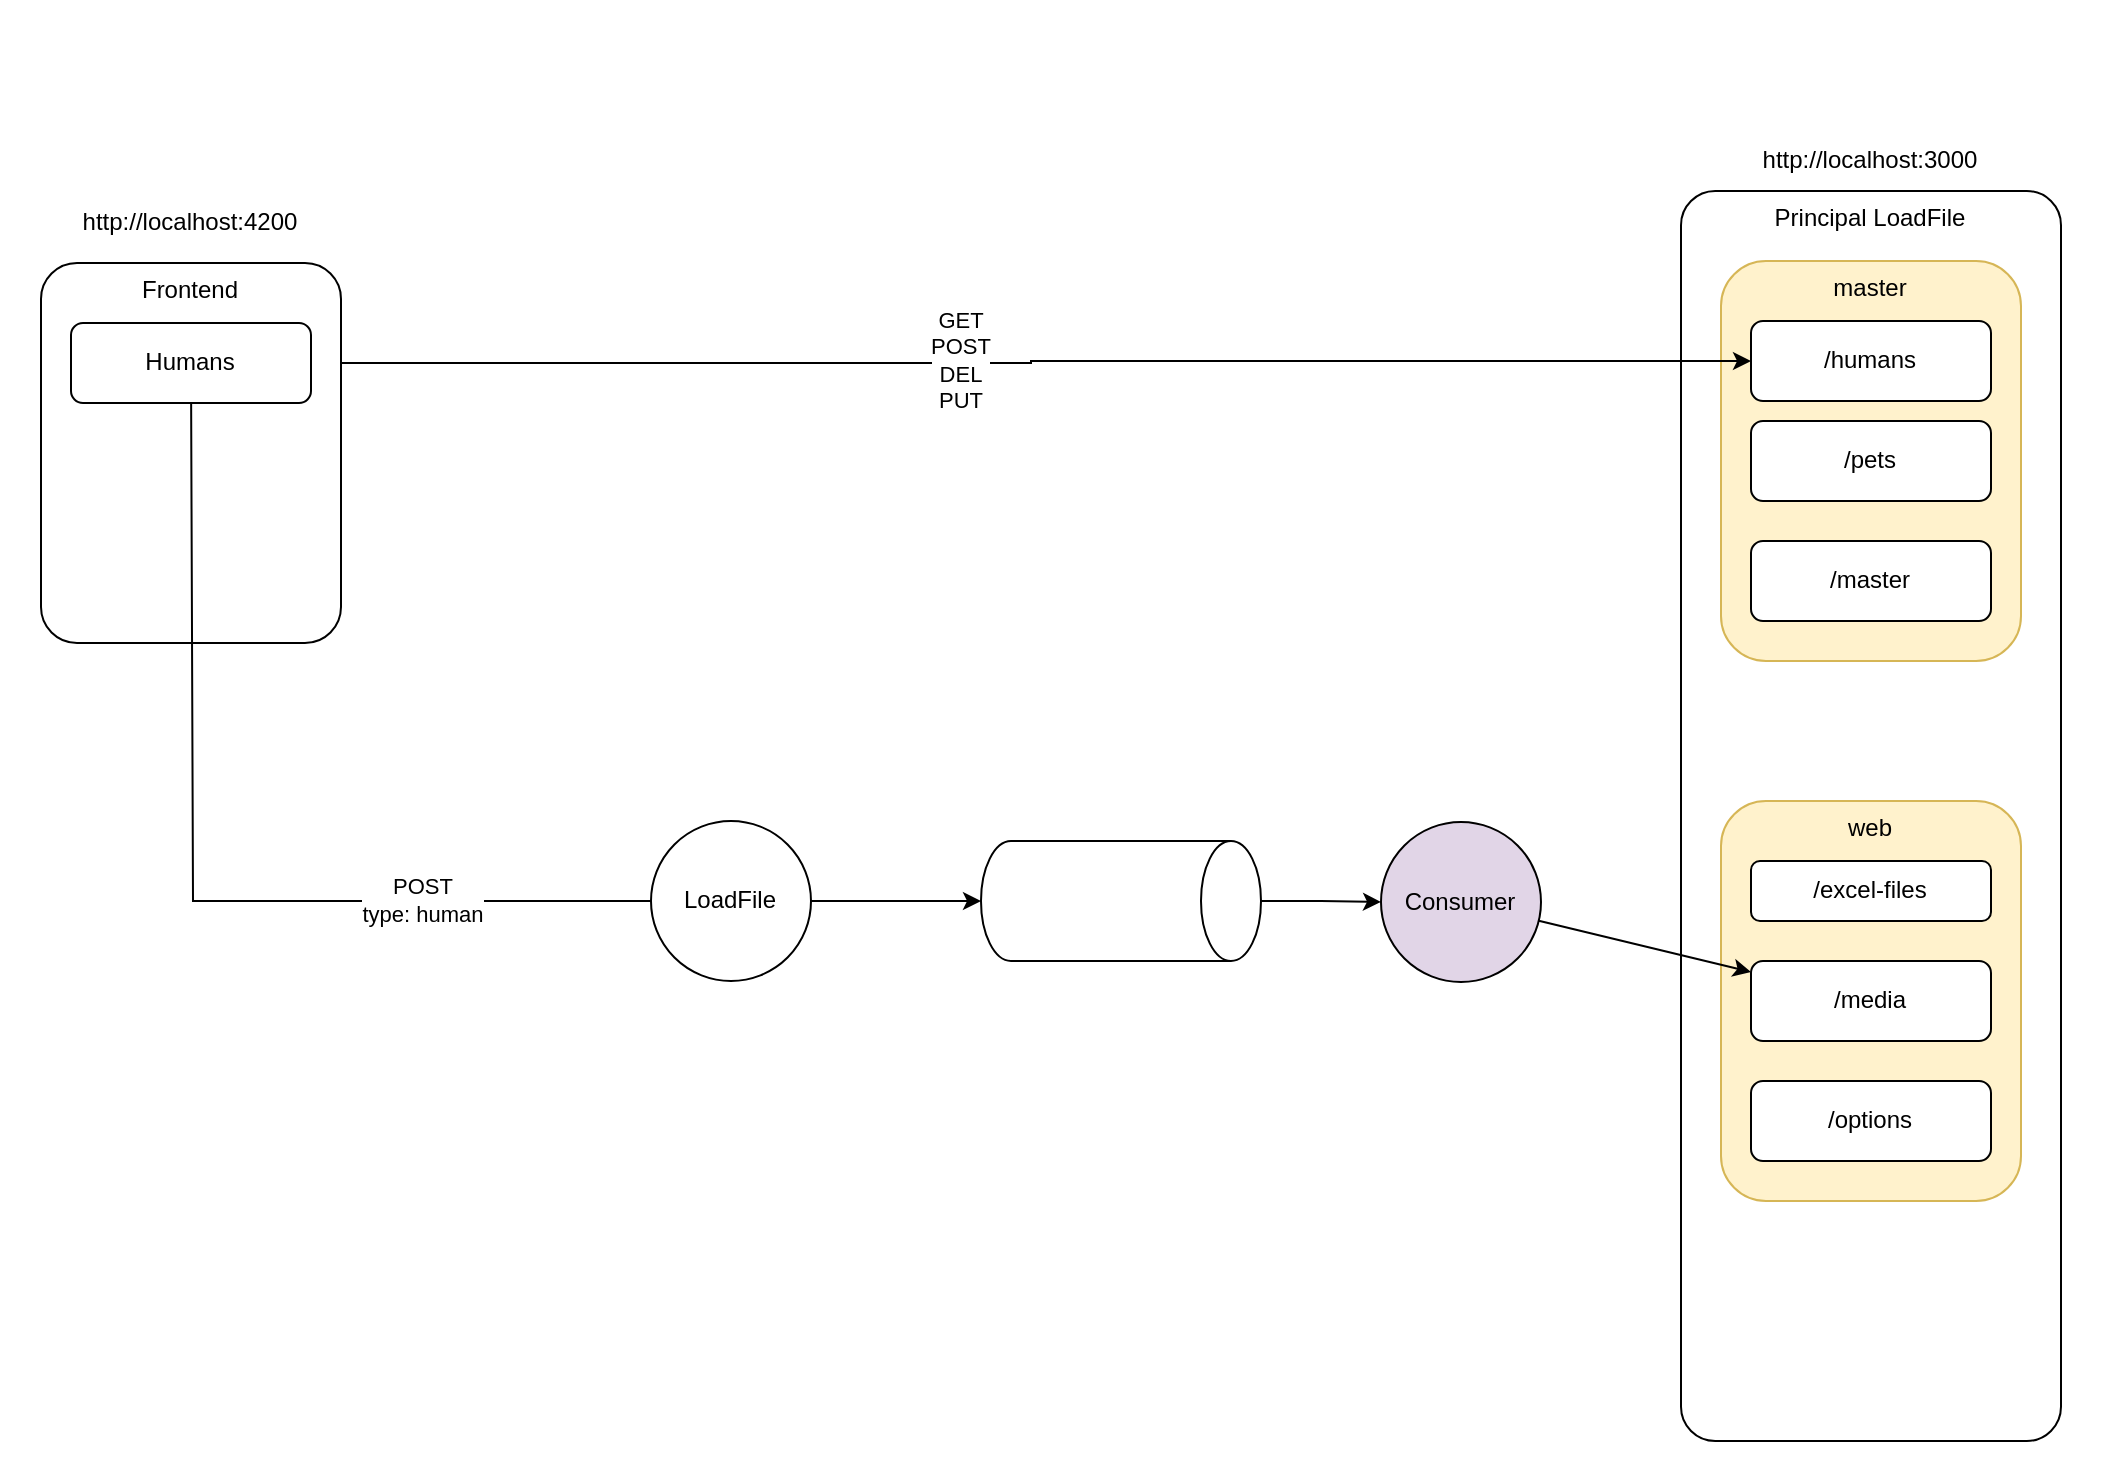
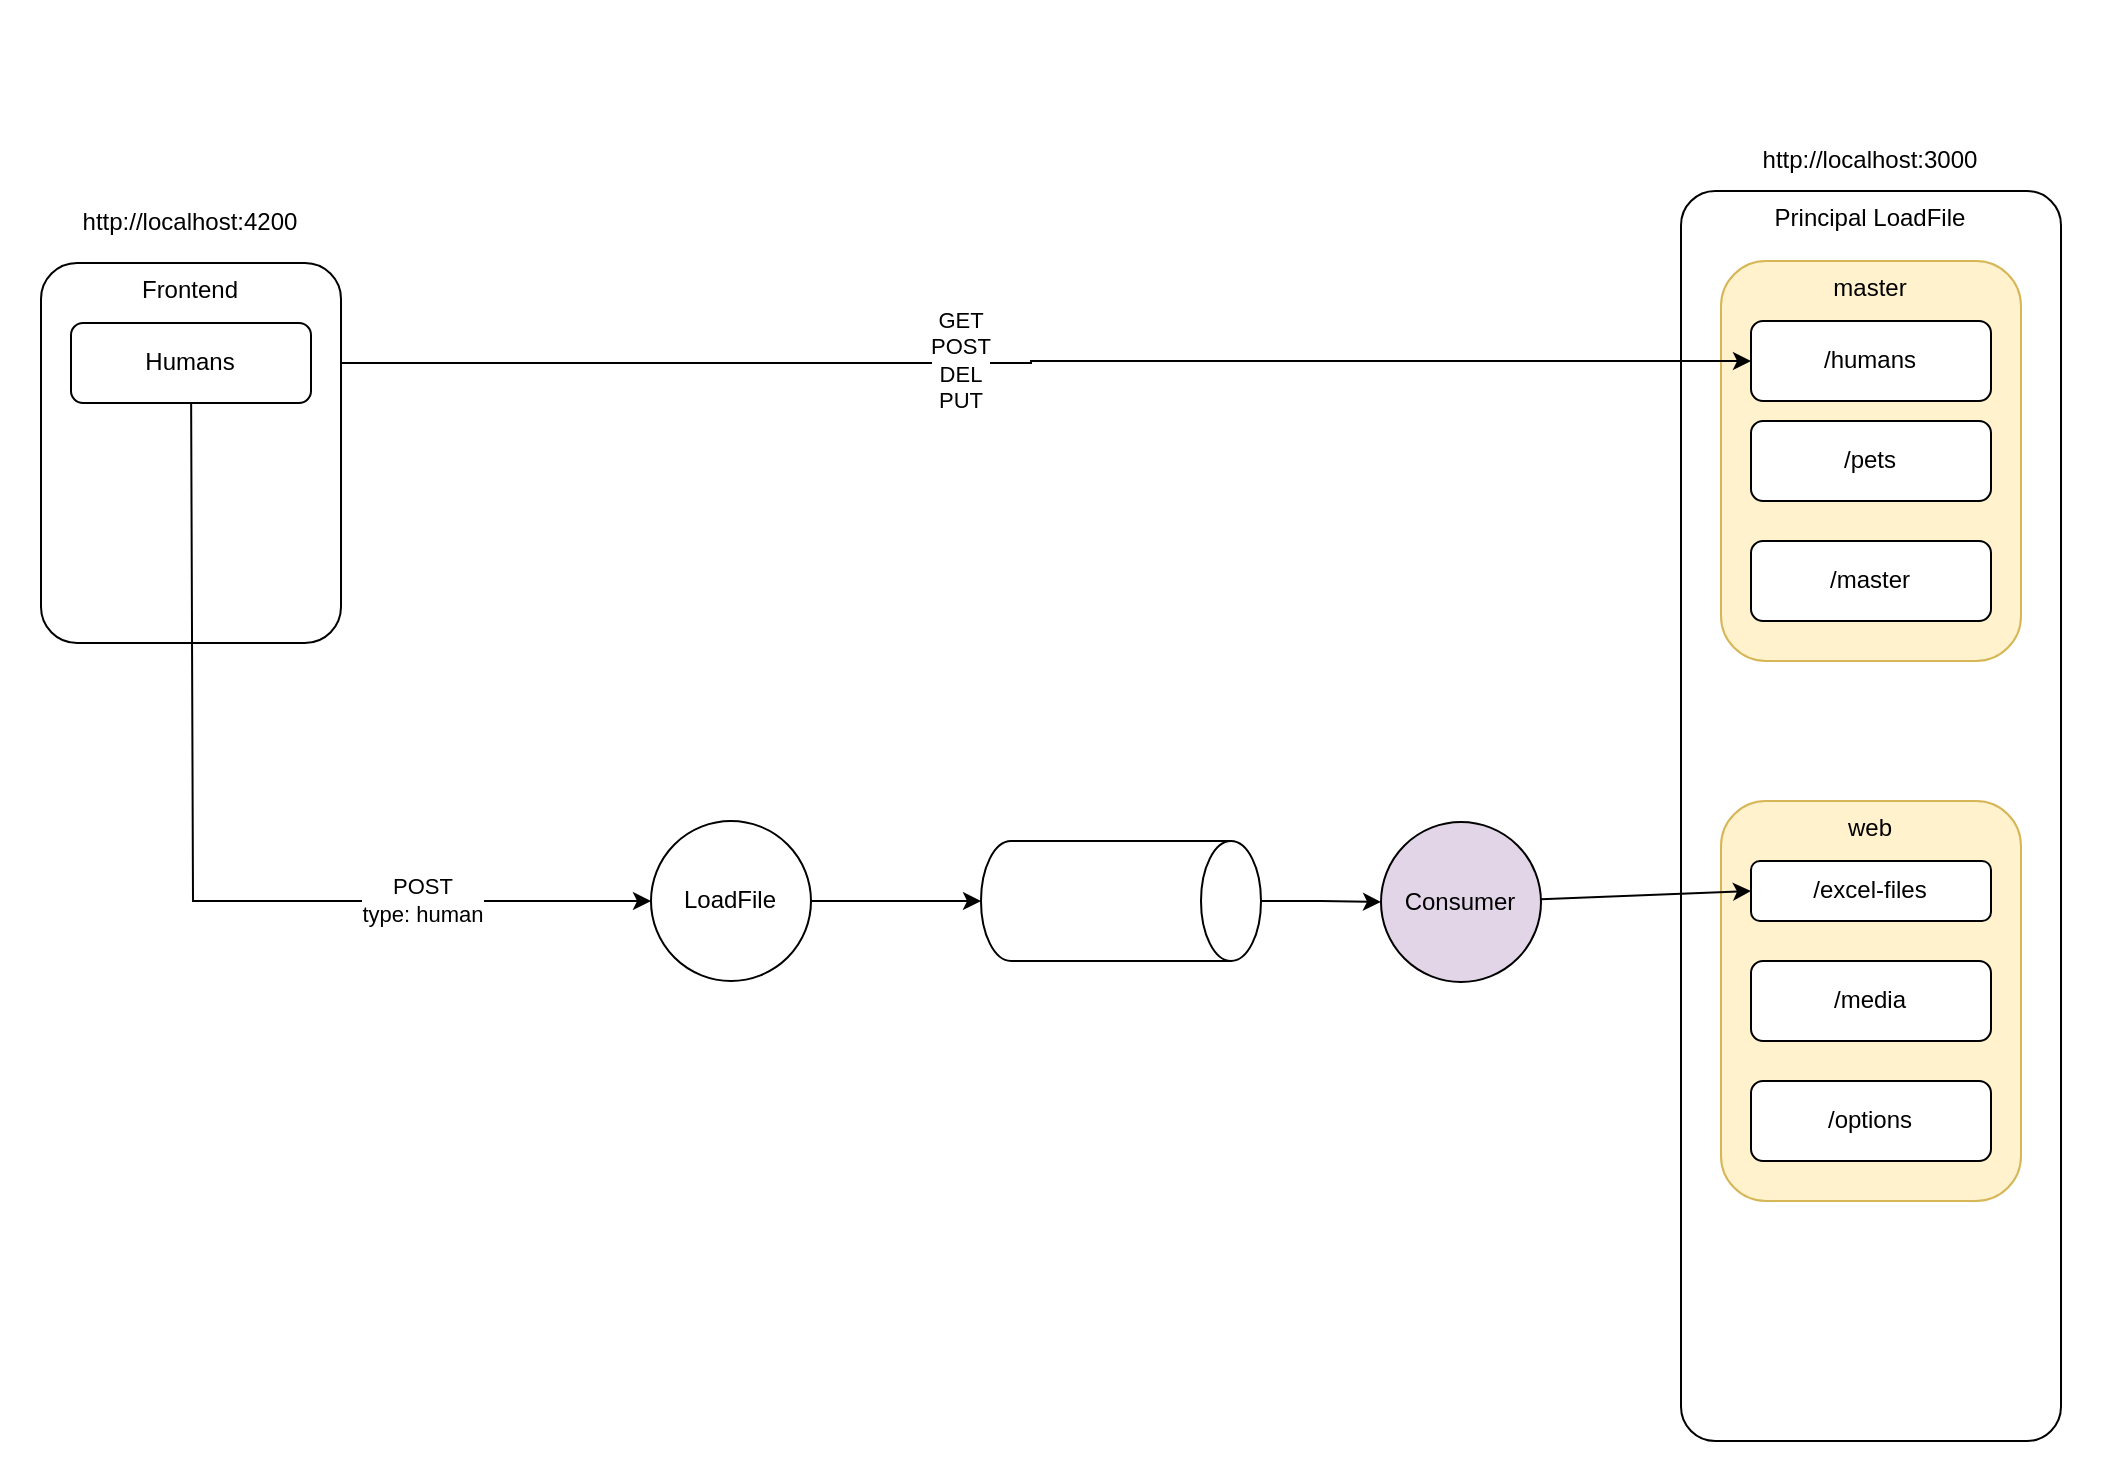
edge "Humans" -- "LoadFile": arrowhead none -> classic
edge "Consumer" -> "/media": now "Consumer" -> "/excel-files"
